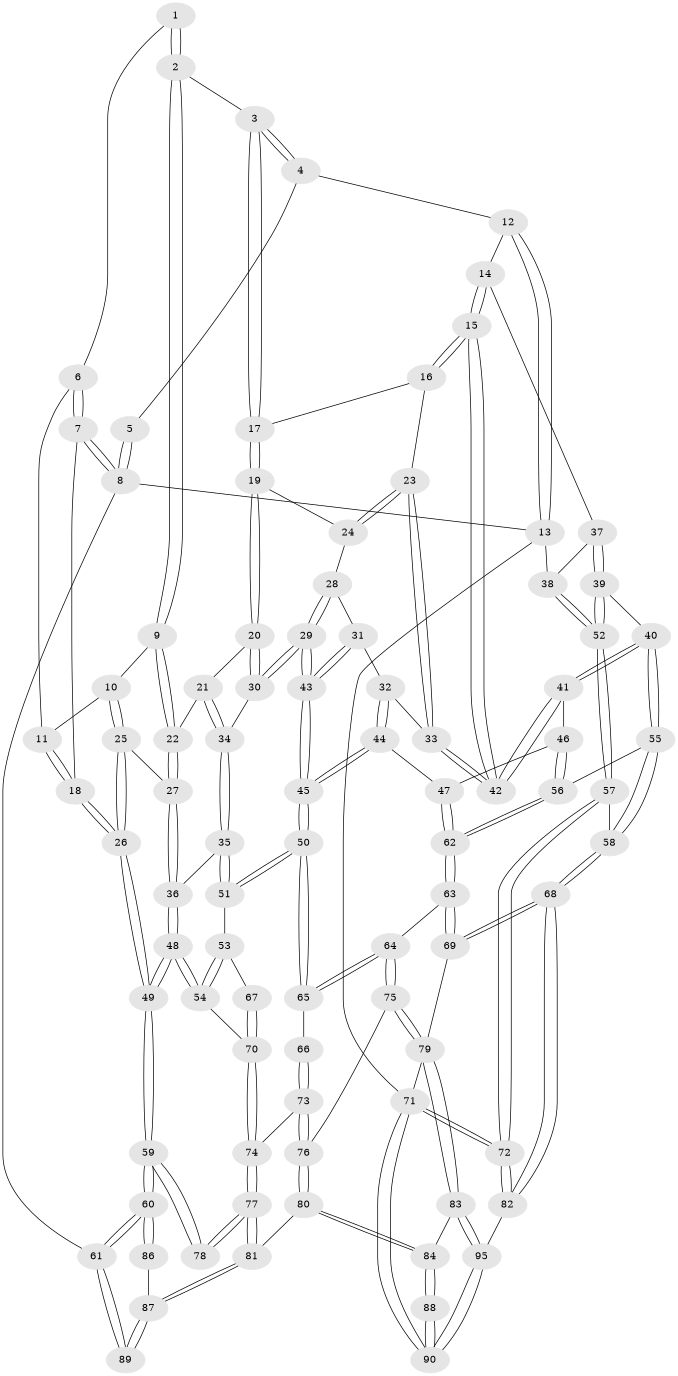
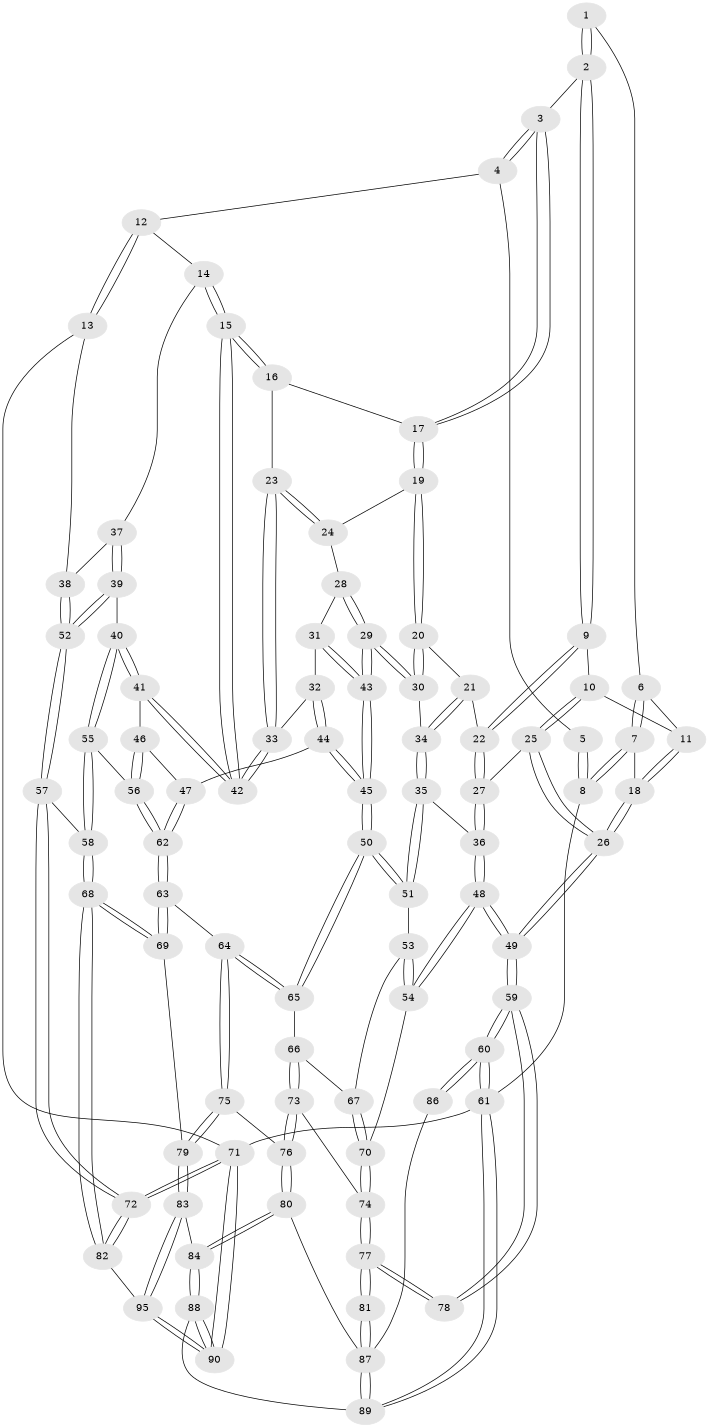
edge "8" -- "13": removed
edge "66" -- "67": added
edge "79" -- "71": now "61" -- "71"
edge "80" -- "81": now "80" -- "87"
edge "88" -- "89": added
